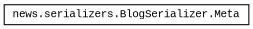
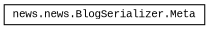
node "news.serializers.BlogSerializer.Meta": label "news.serializers.BlogSerializer.Meta" -> "news.news.BlogSerializer.Meta"
